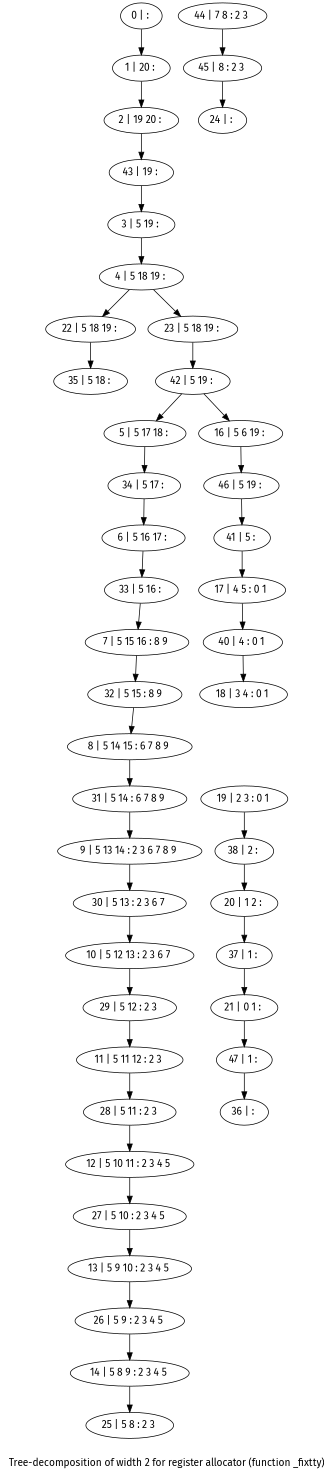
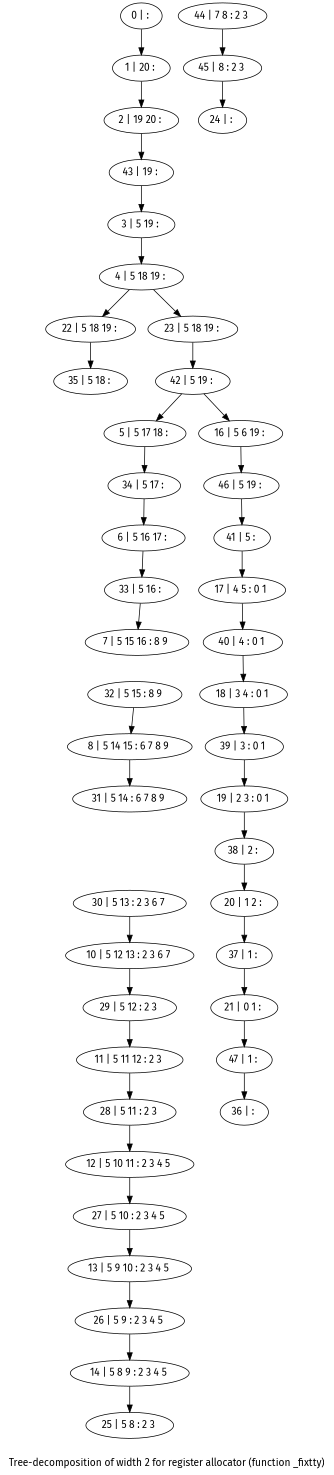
edge "7 | 5 15 16 : 8 9" -> "32 | 5 15 : 8 9": removed
node "39 | 3 : 0 1": added
node "9 | 5 13 14 : 2 3 6 7 8 9": removed
